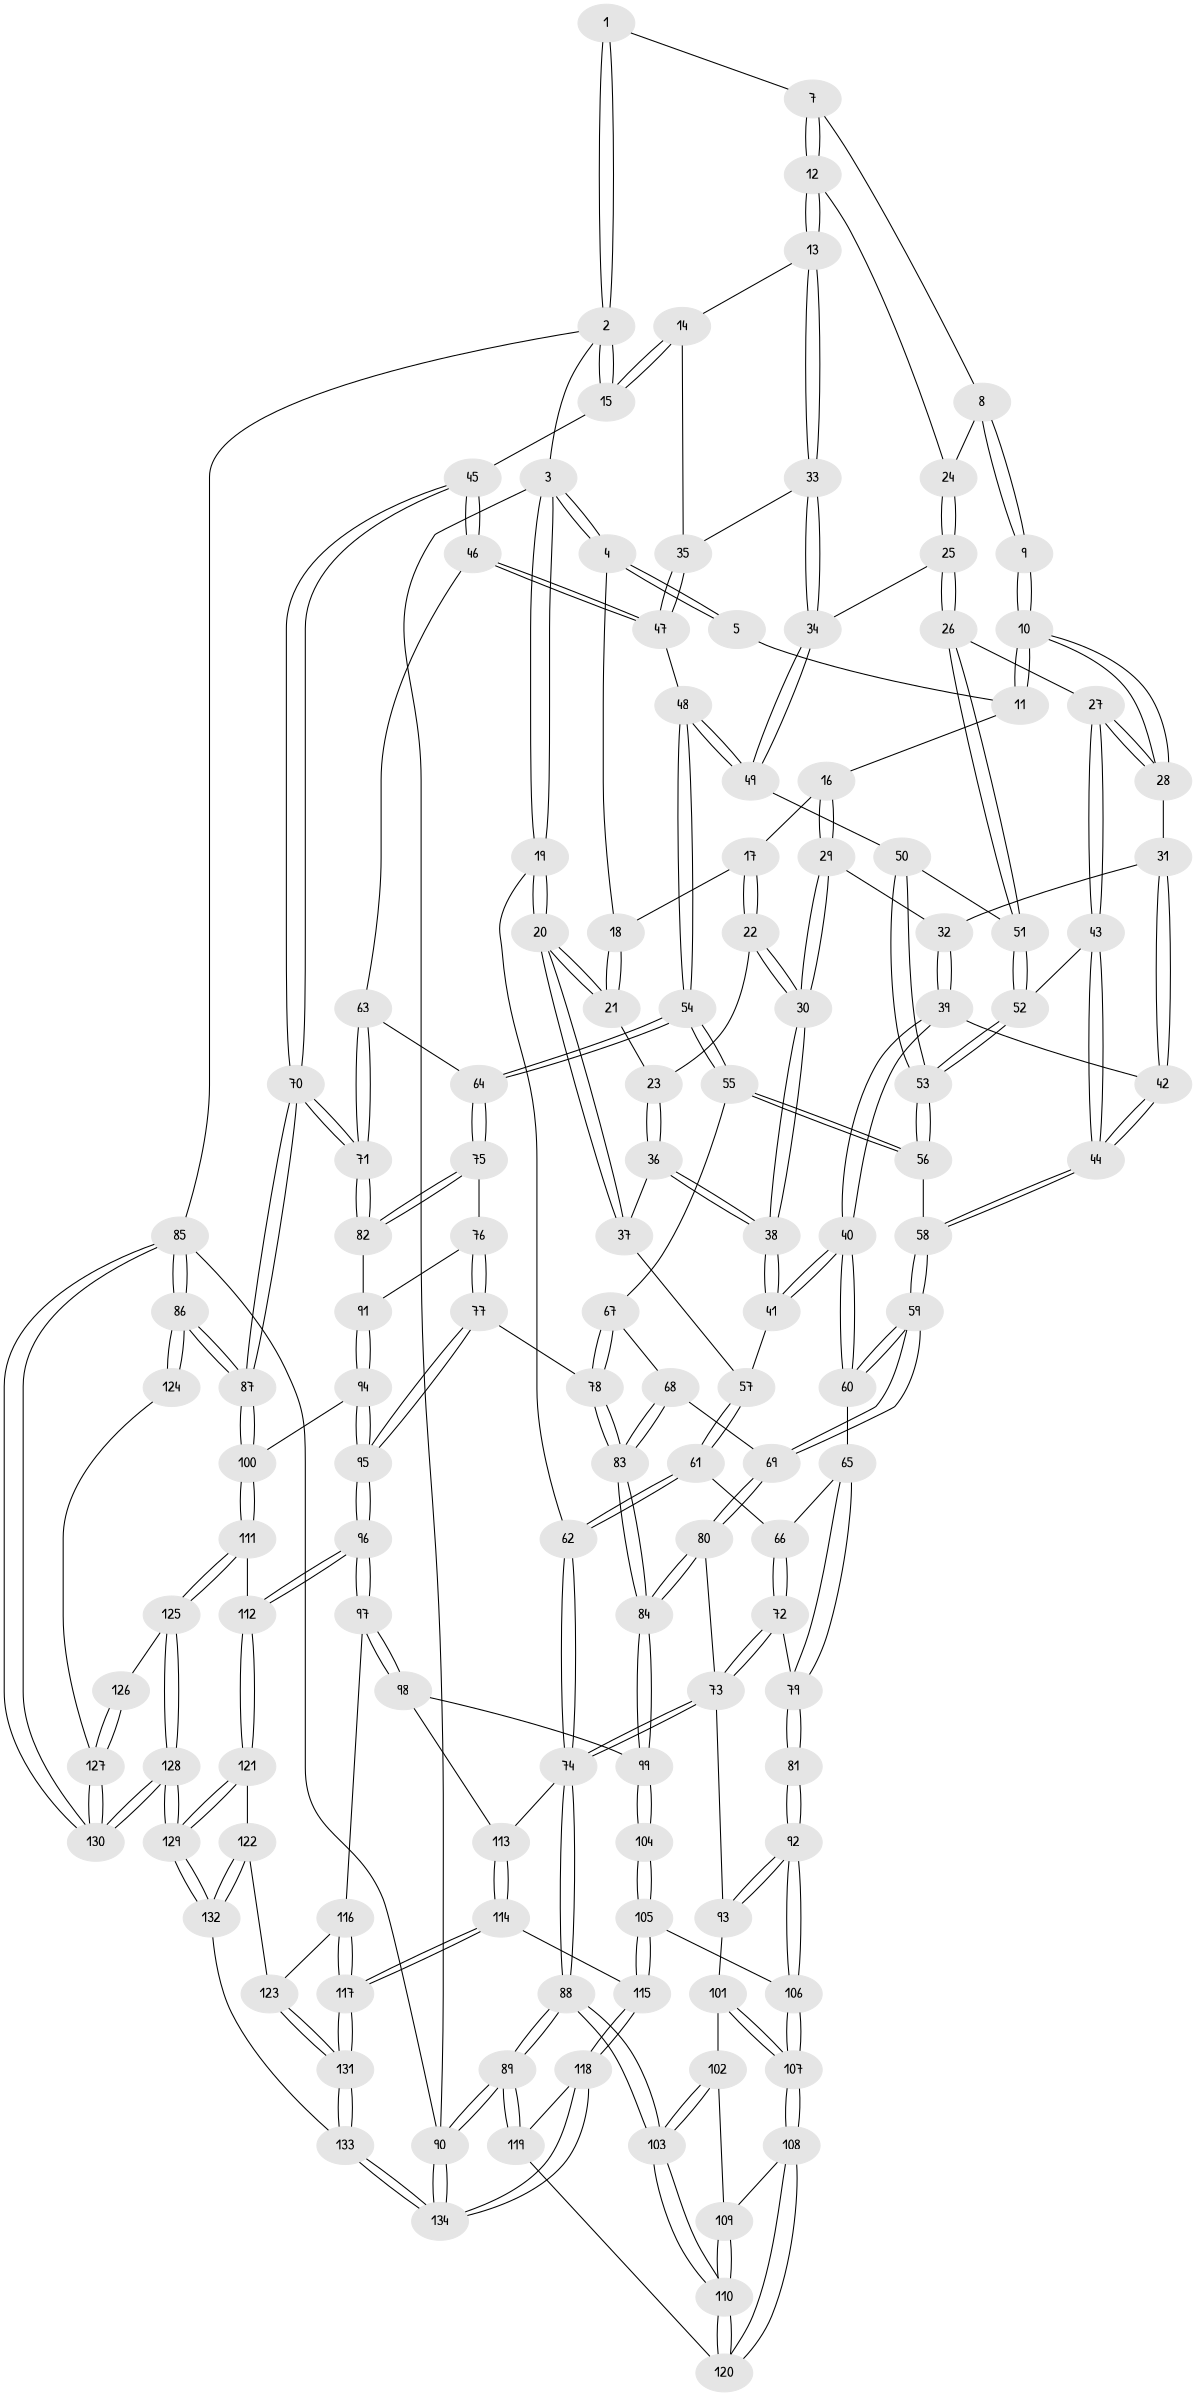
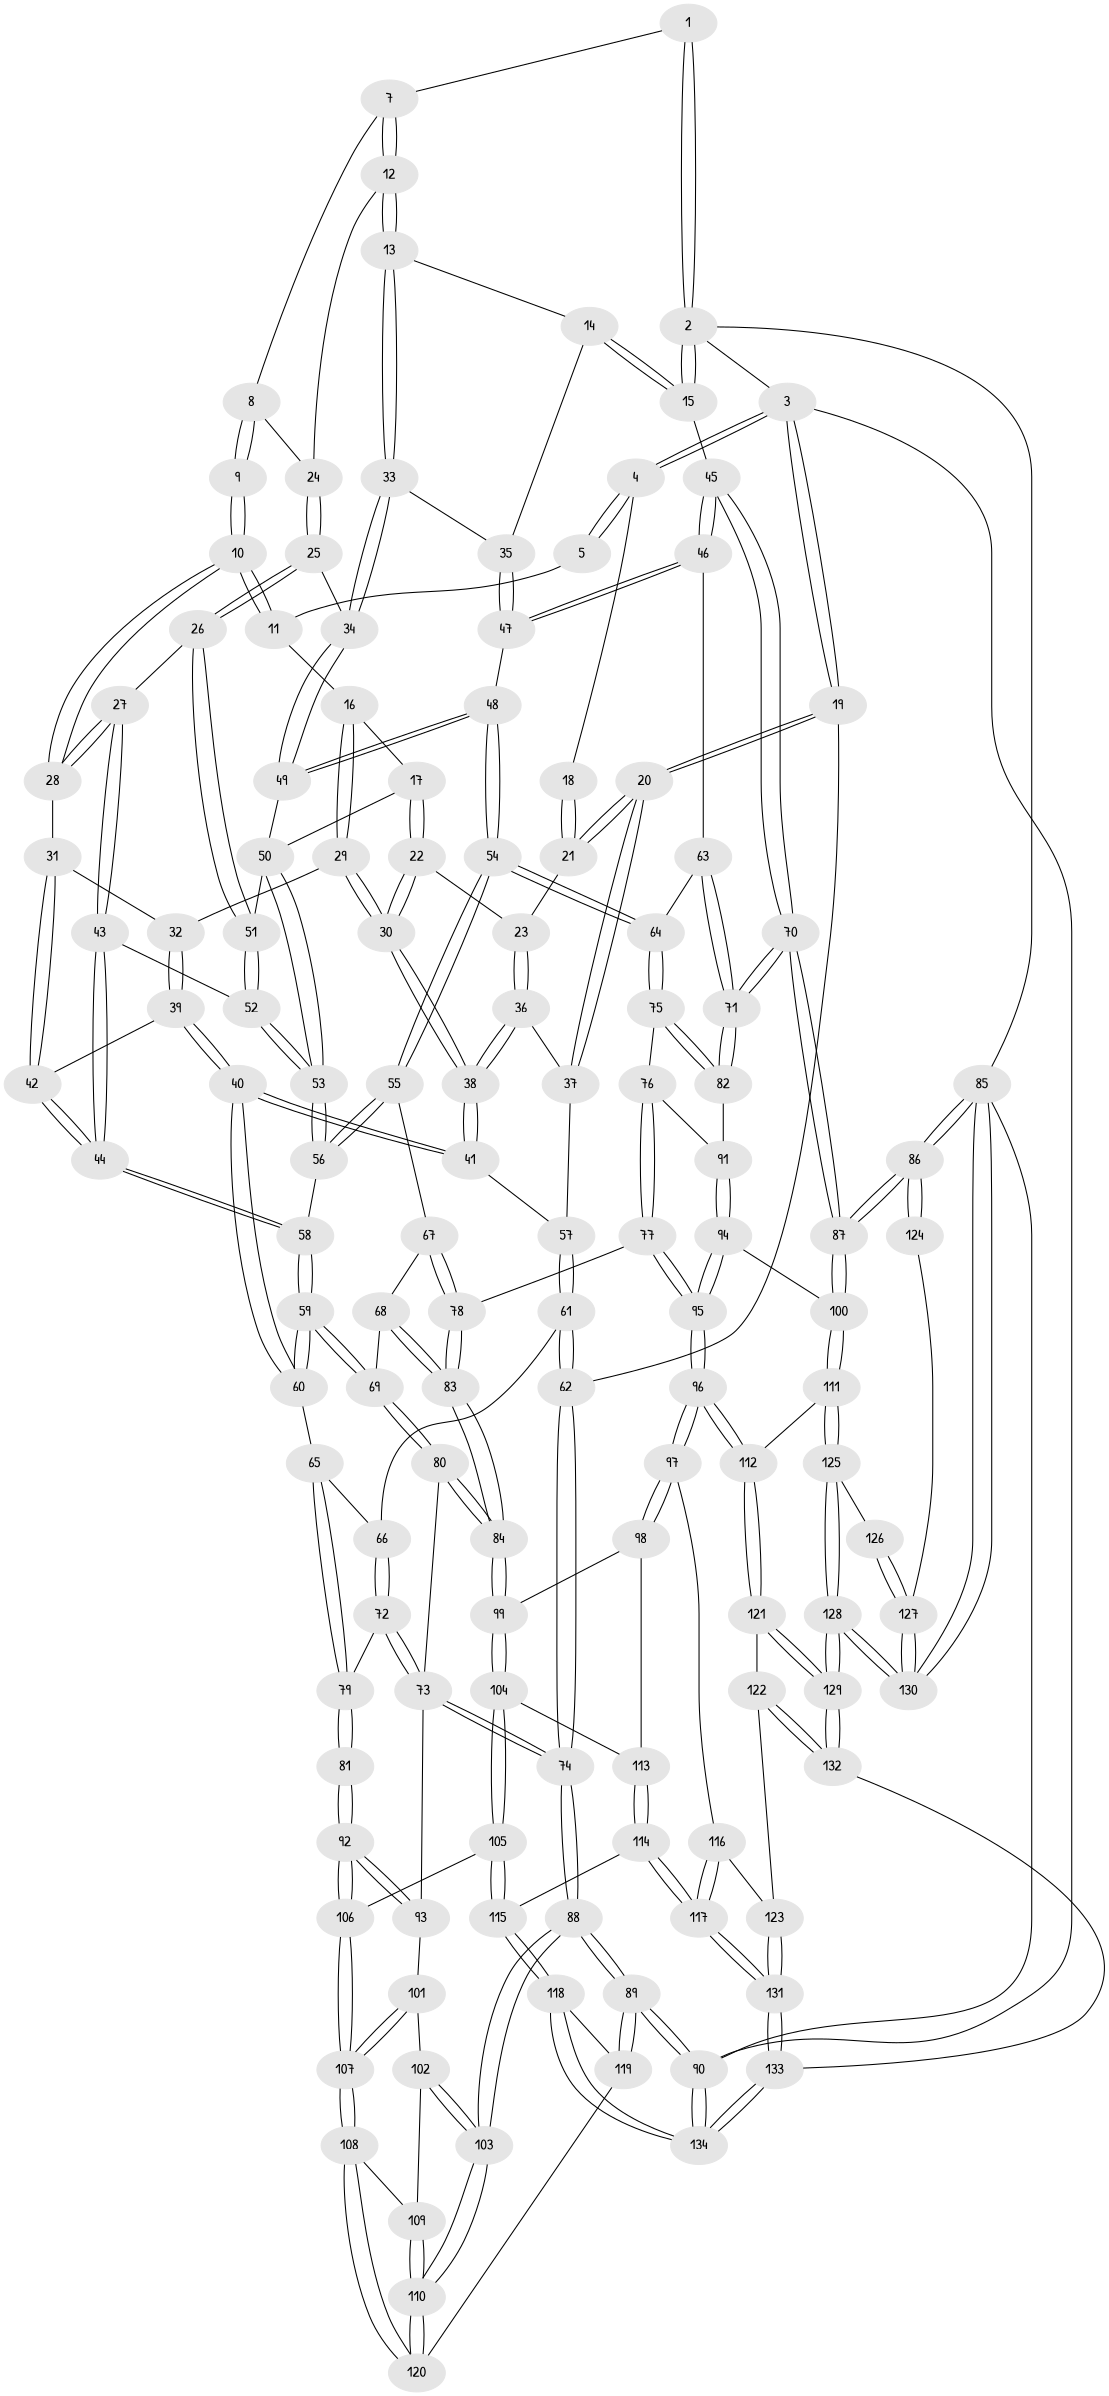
edge "17" -- "18": now "17" -- "50"
edge "74" -- "113": now "104" -- "113"
